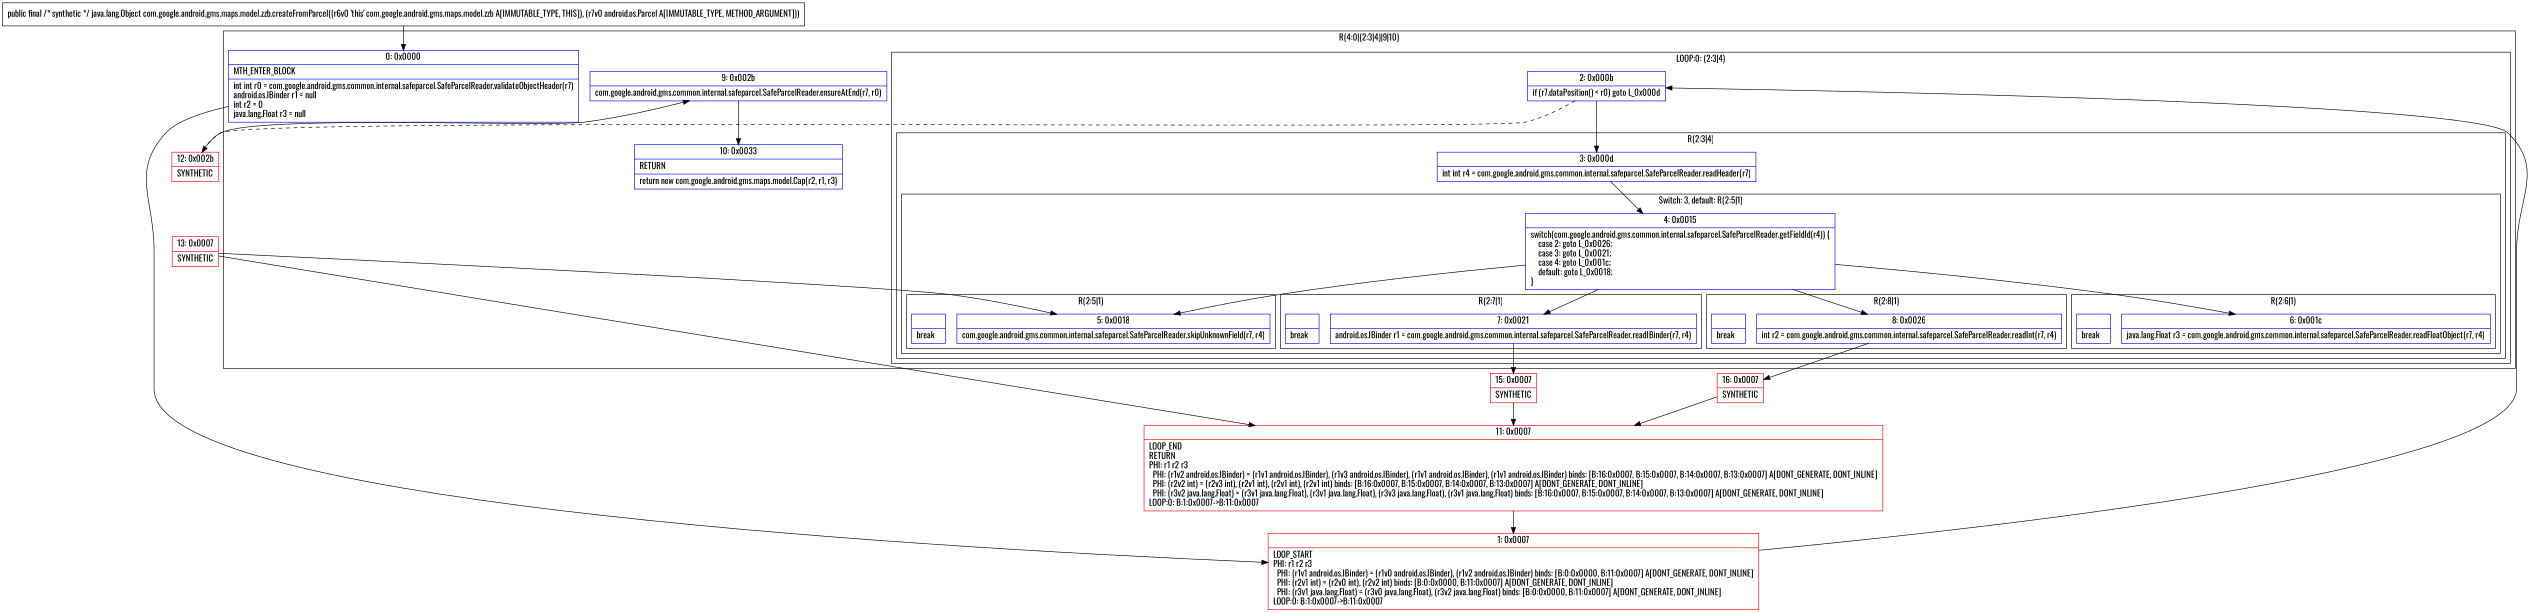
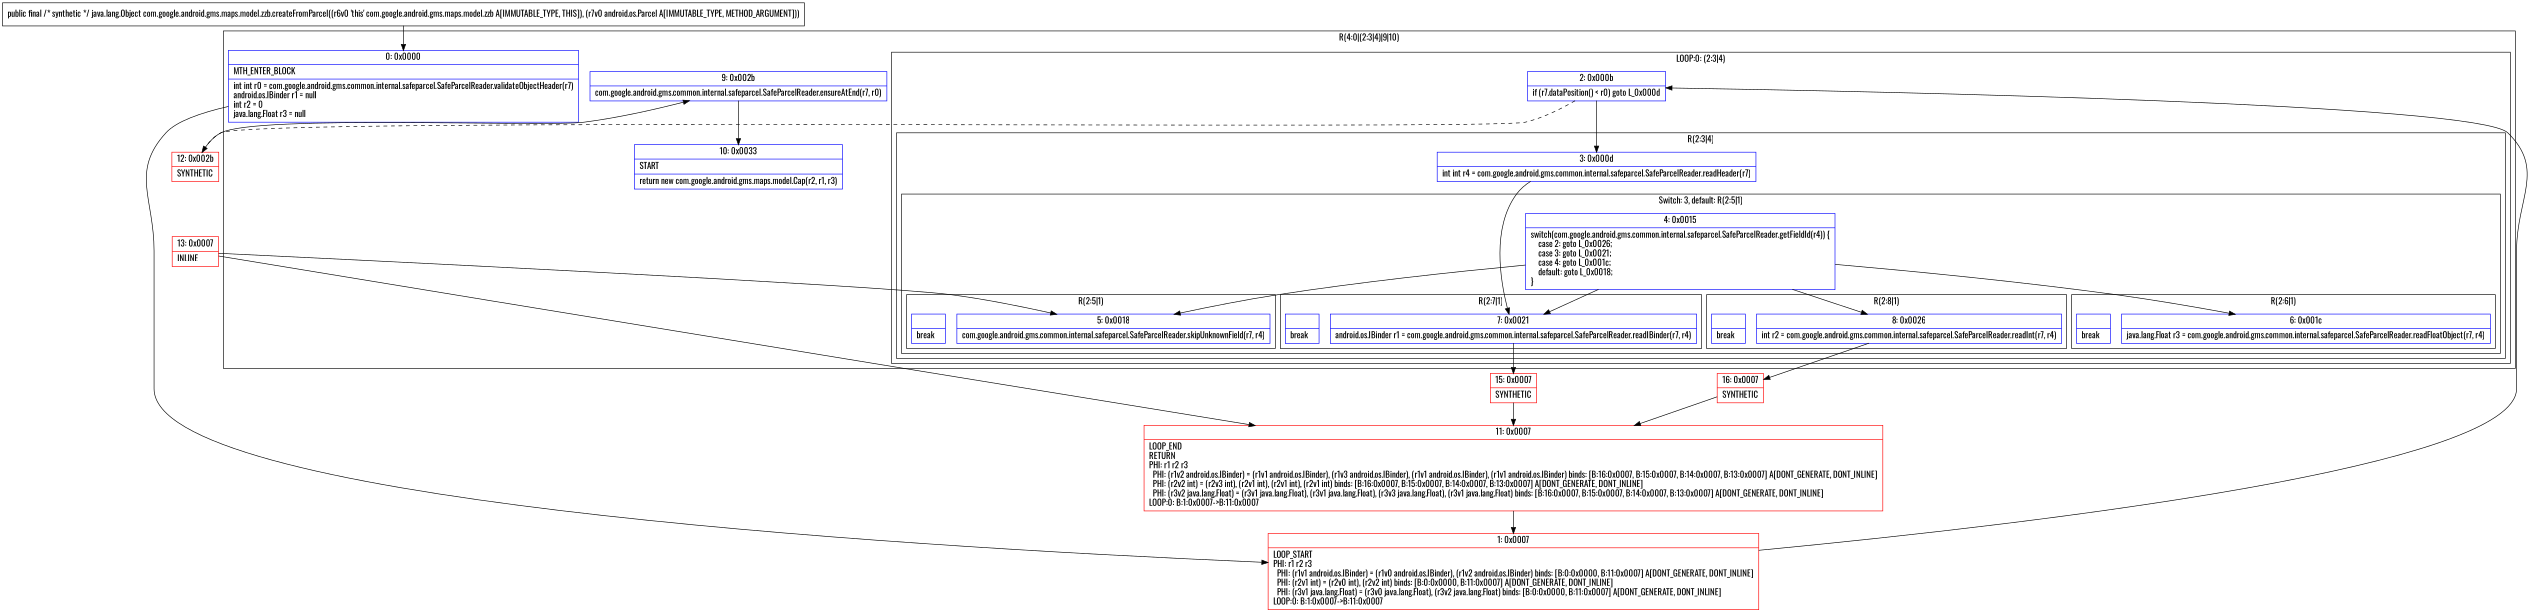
node "10: 0x0033": text "RETURN" -> "START"
edge "3: 0x000d" -> "4: 0x0015": now "3: 0x000d" -> "7: 0x0021"
node "13: 0x0007": text "SYNTHETIC" -> "INLINE"
